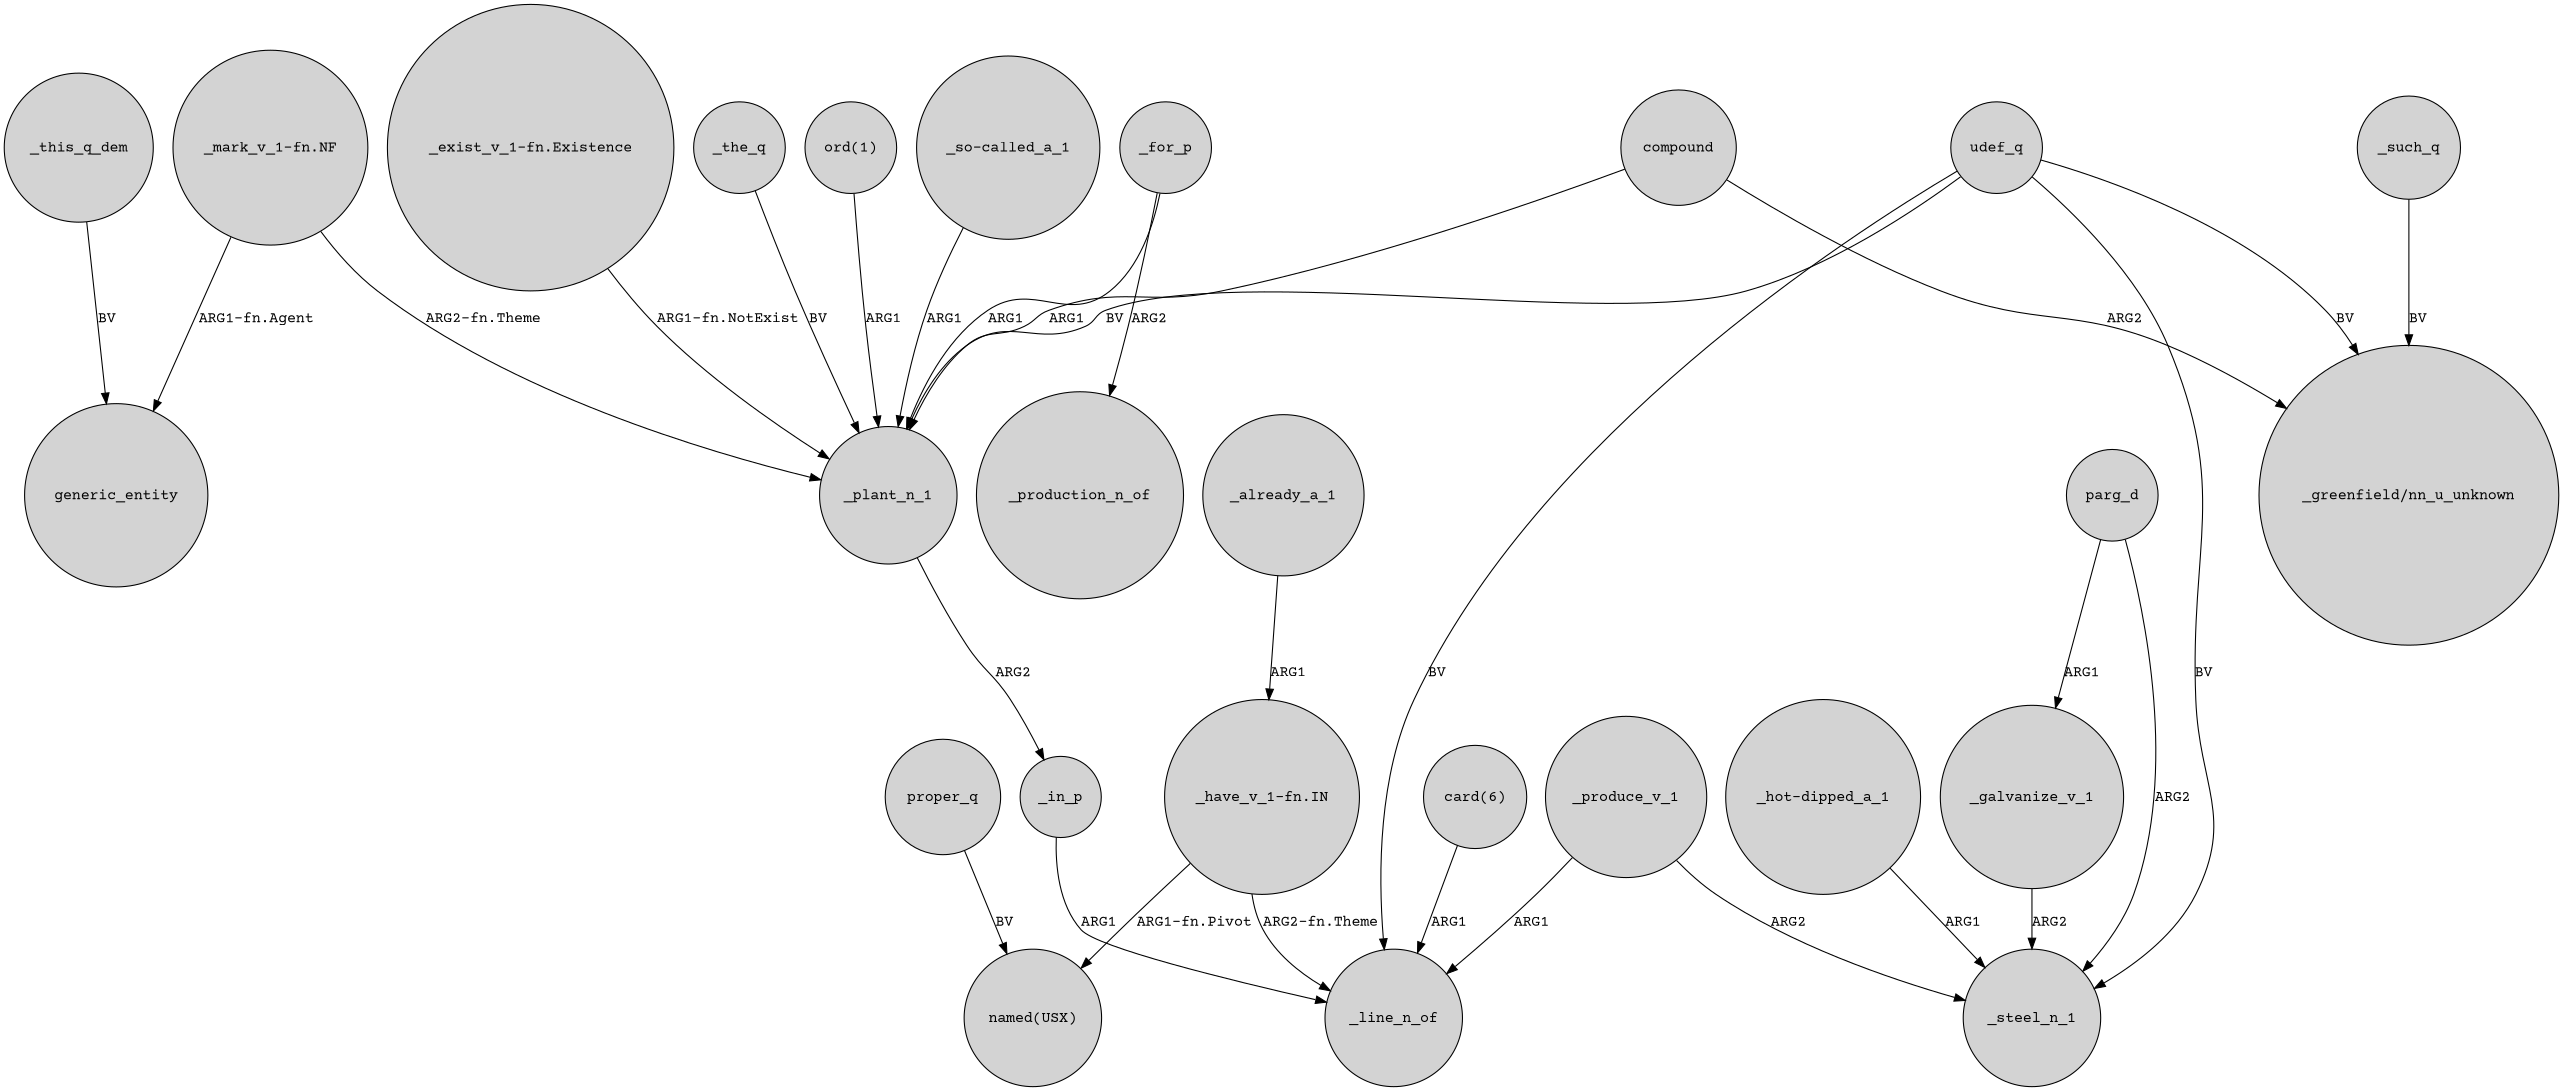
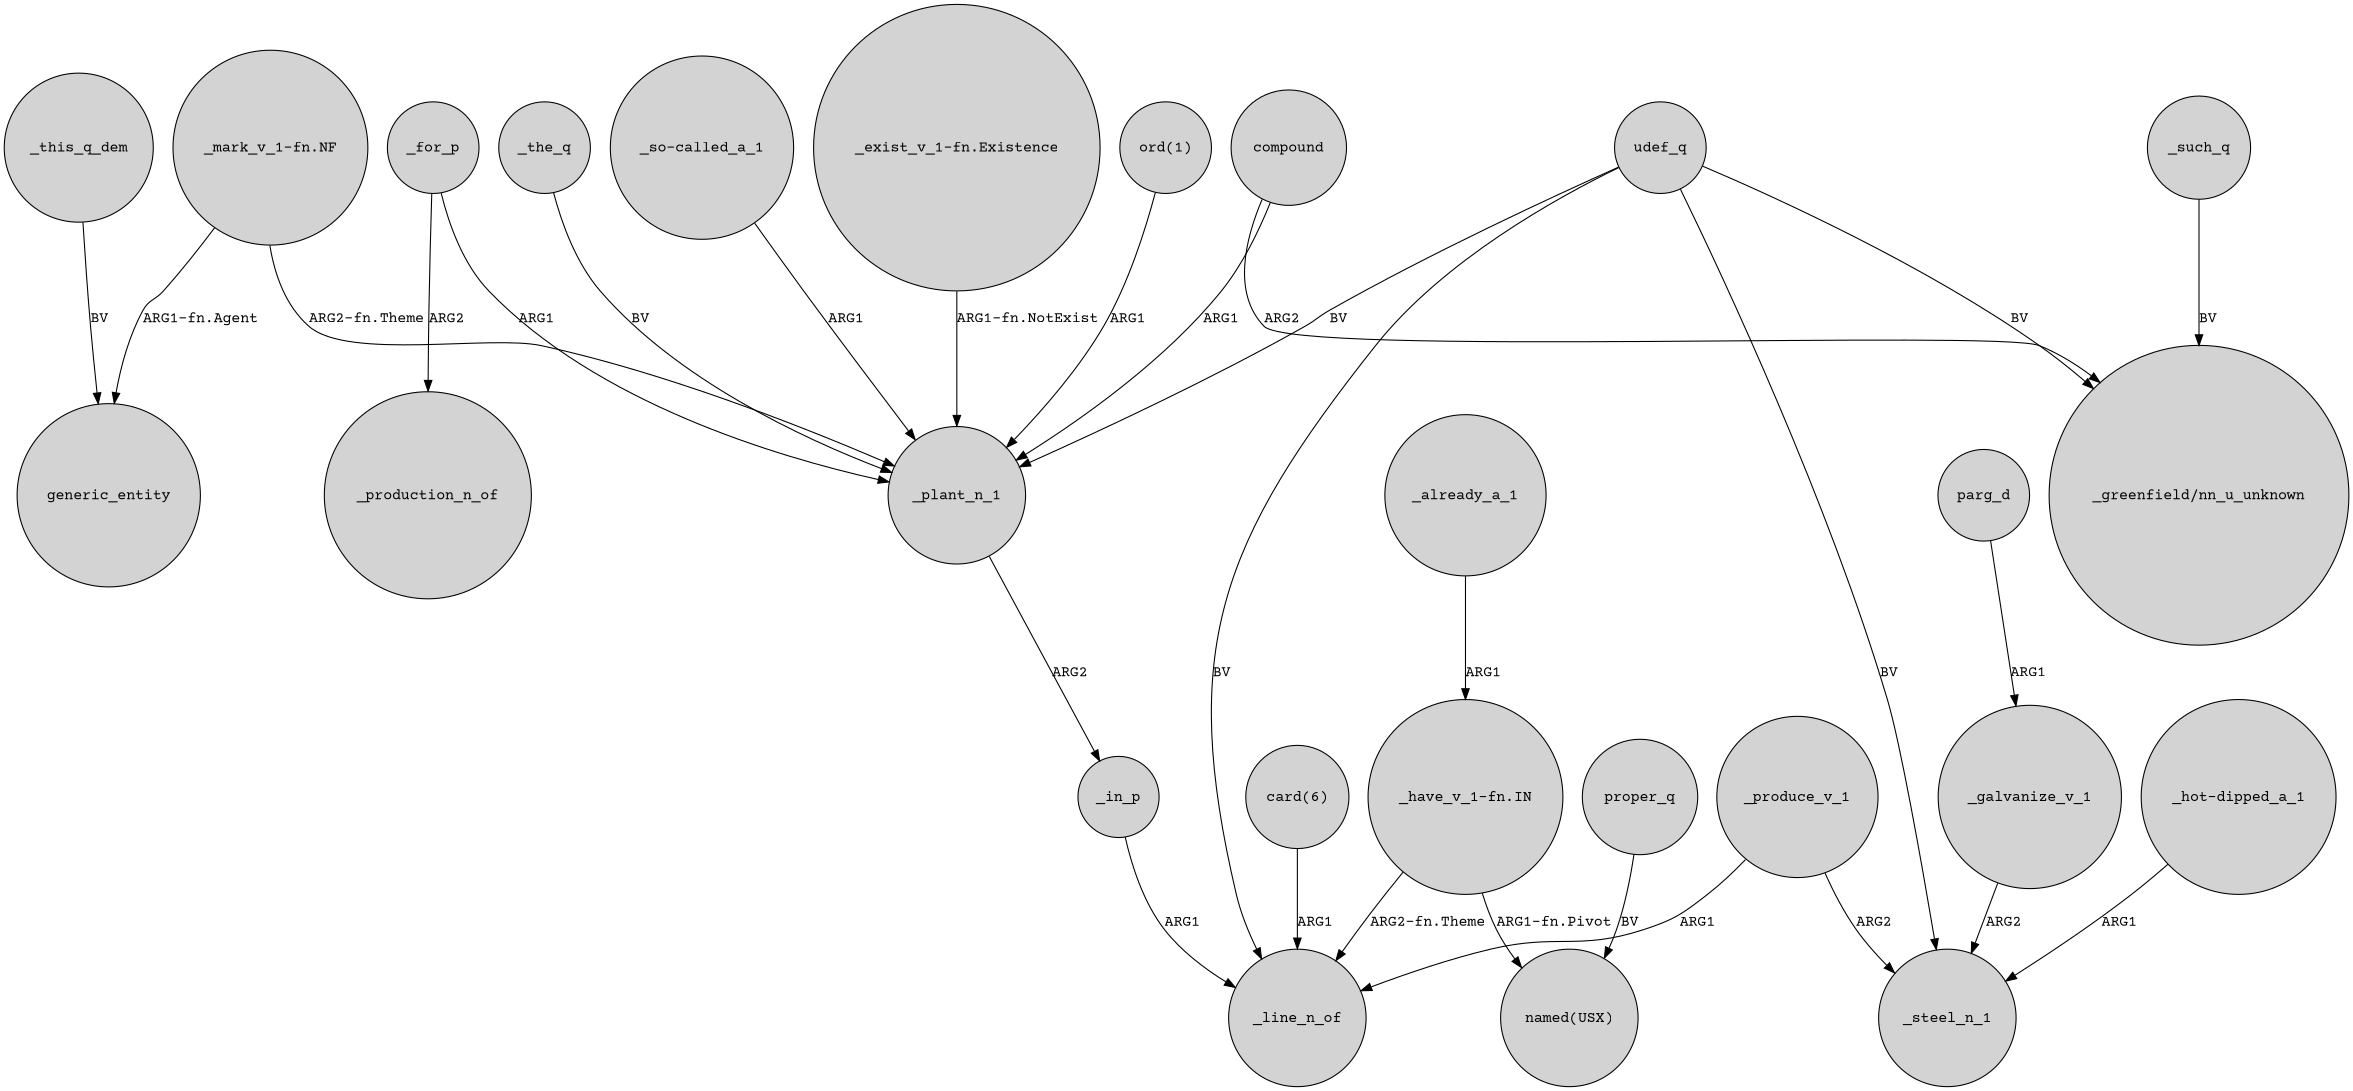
edge "parg_d" -> "_steel_n_1": removed, label "ARG2"
